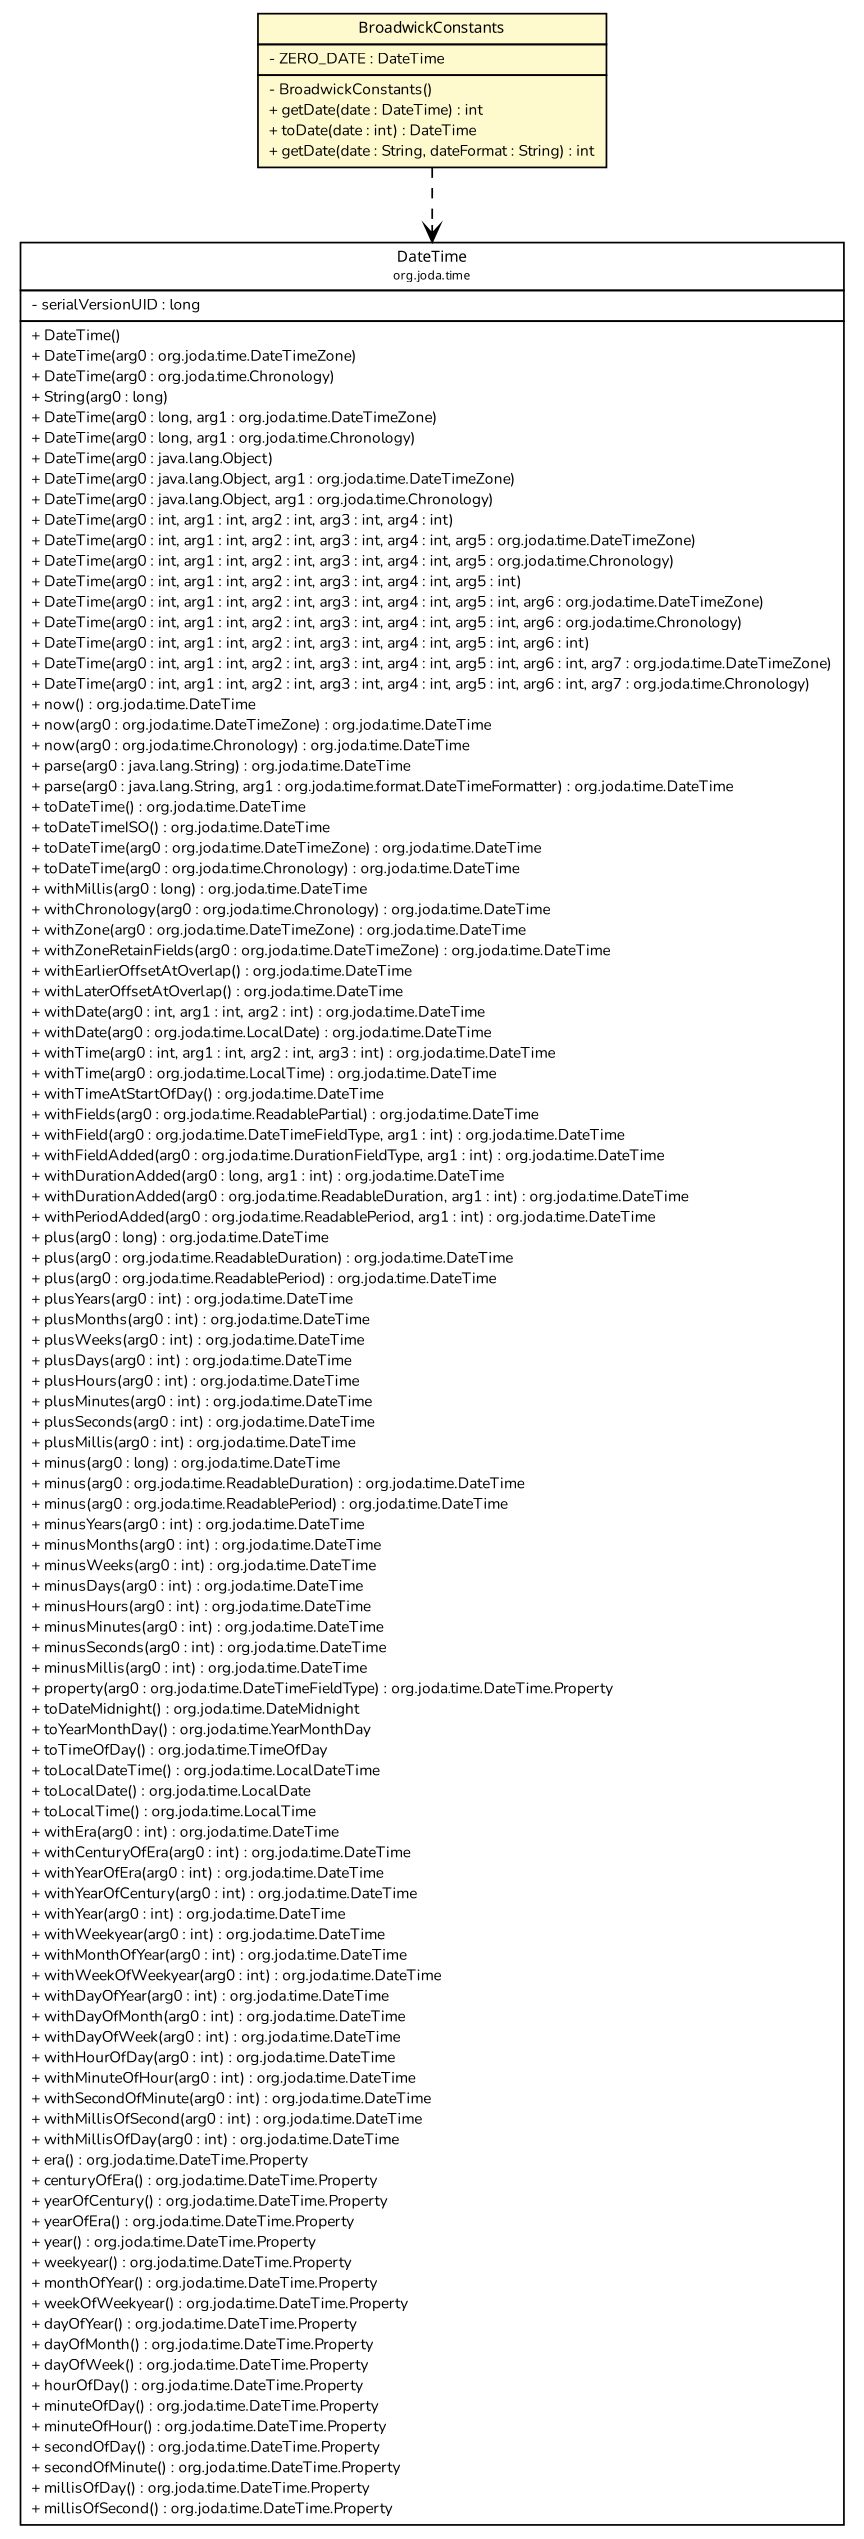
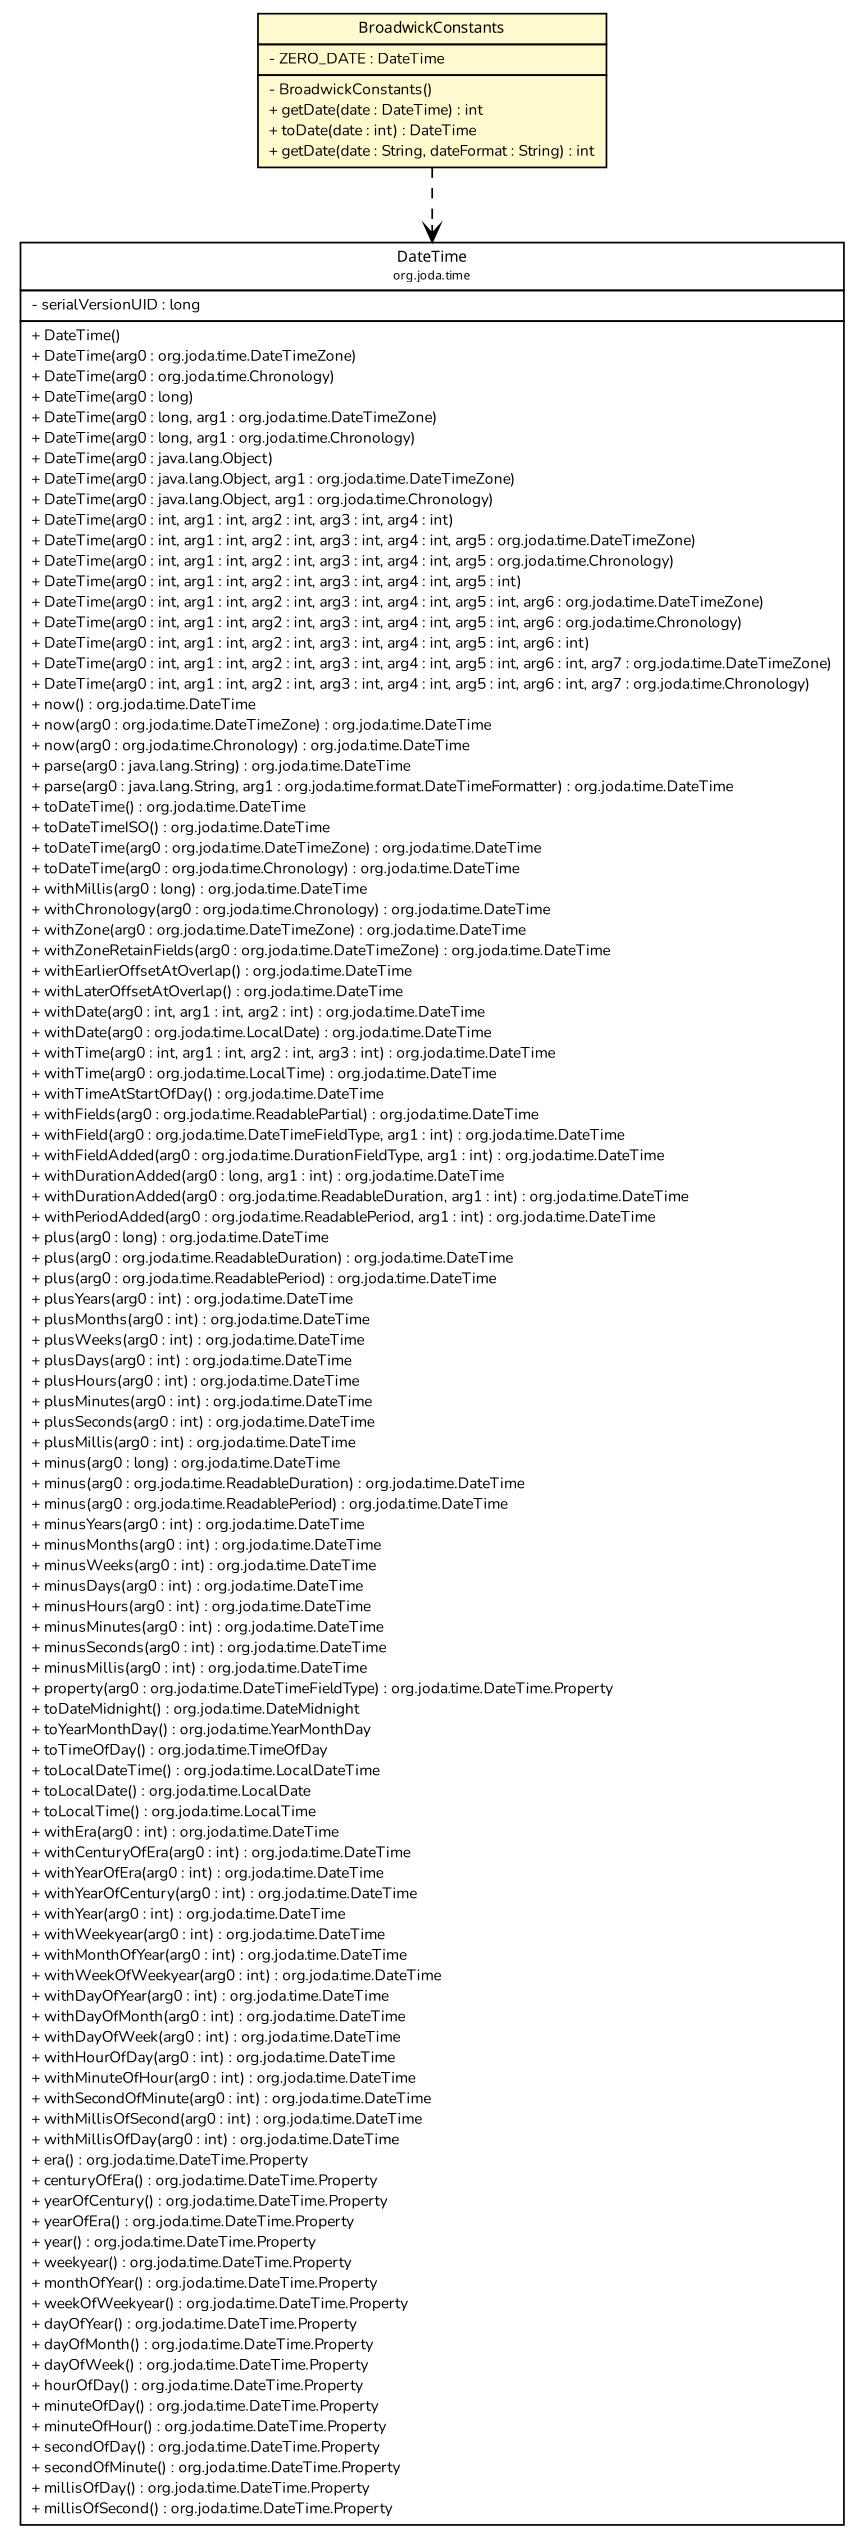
node "DateTime": text "+ String(arg0 : long)" -> "+ DateTime(arg0 : long)"
